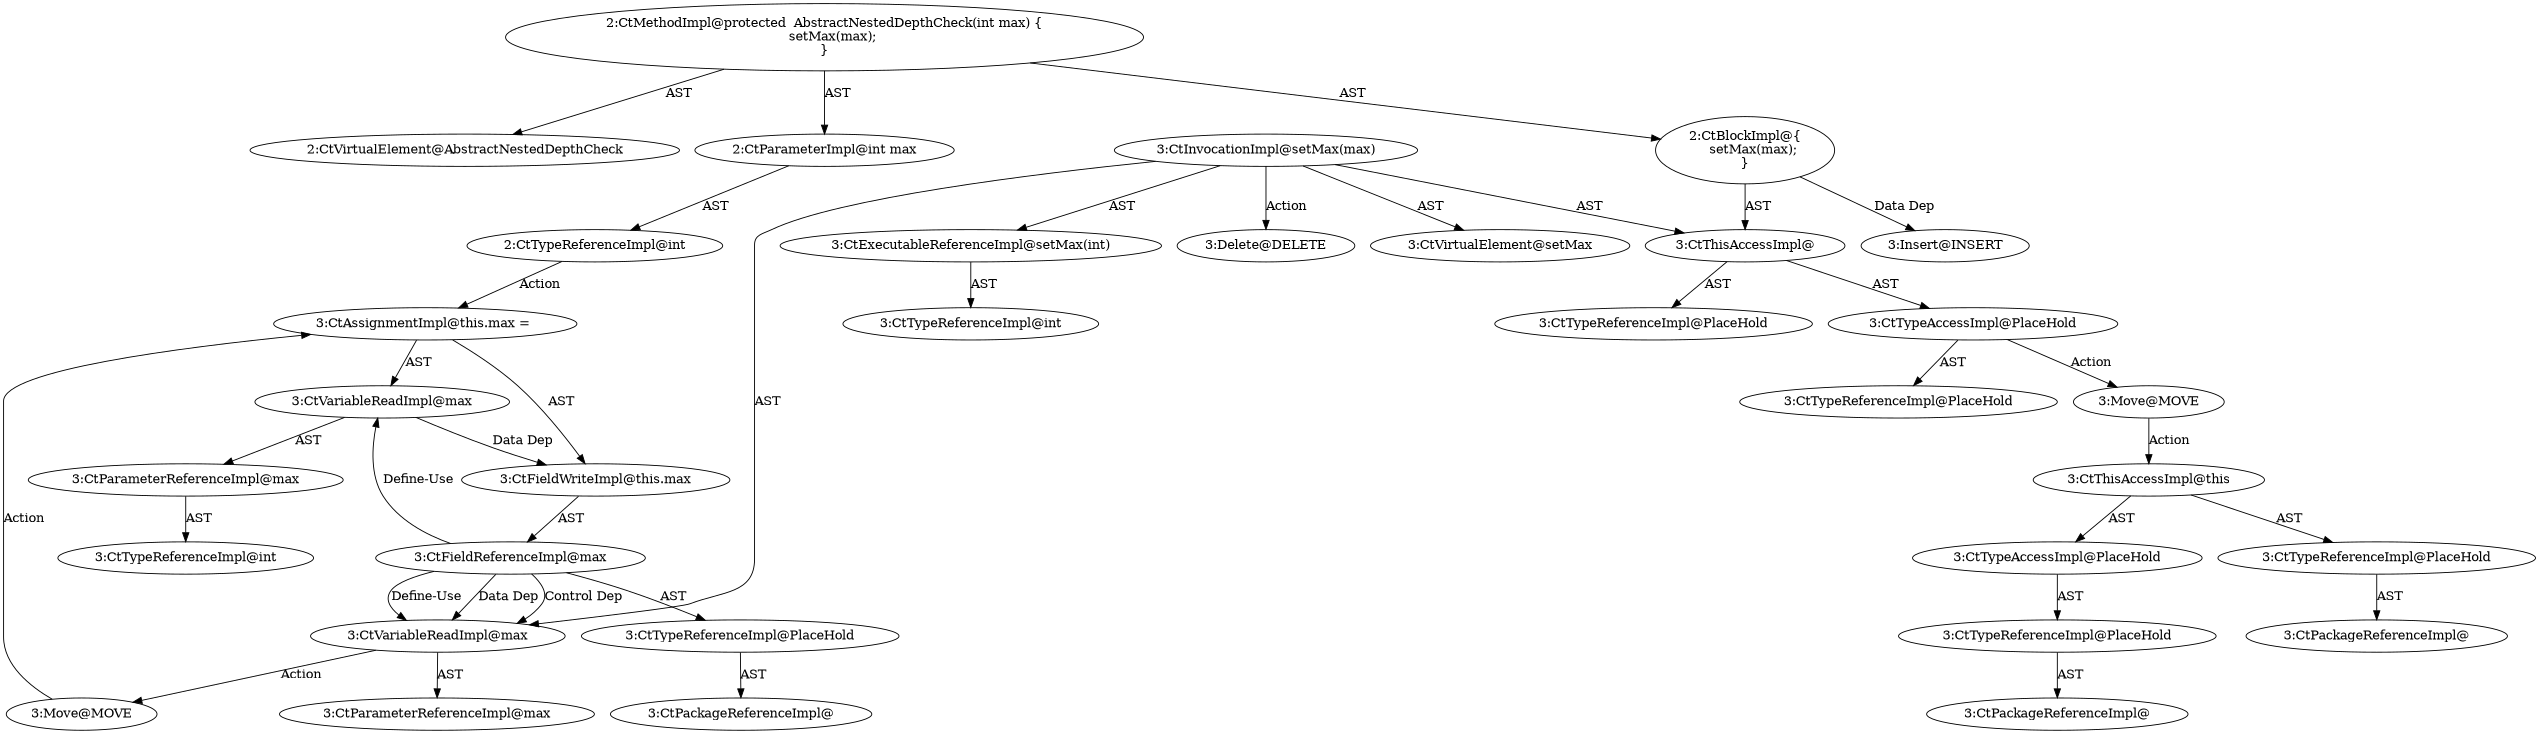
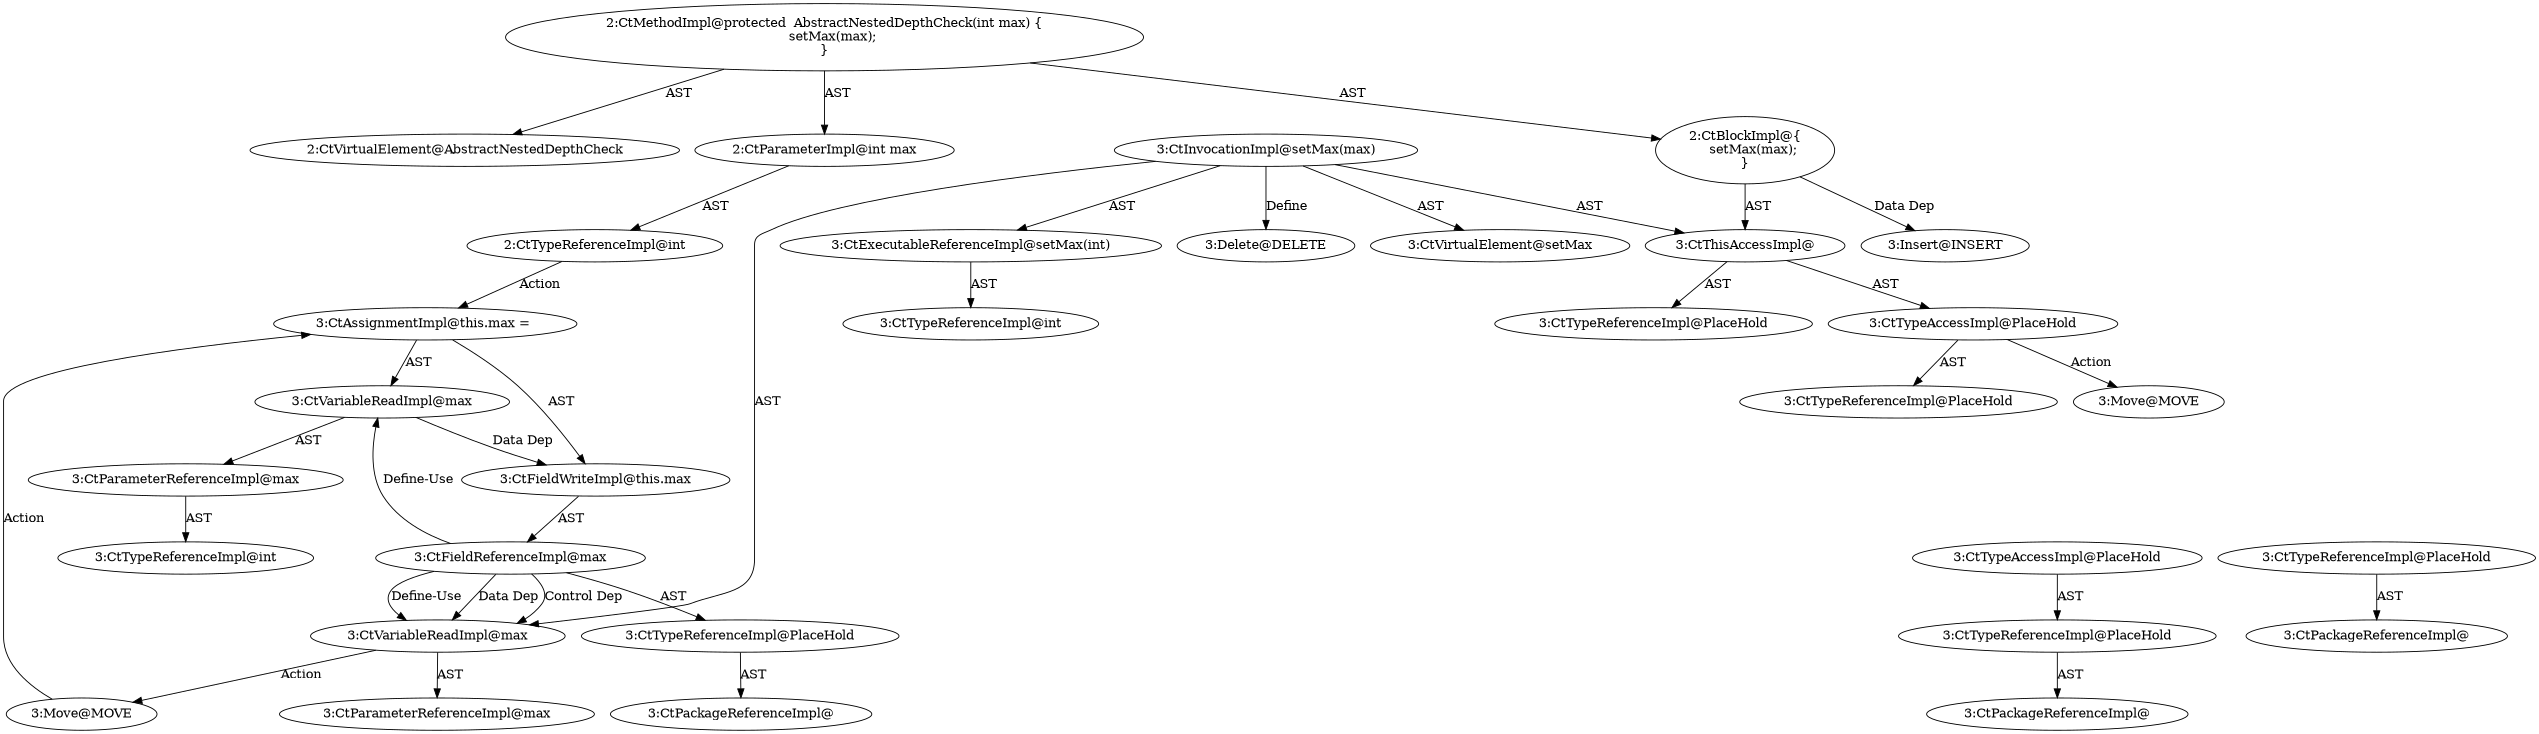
edge "3:CtInvocationImpl@setMax(max)" -> "3:Delete@DELETE": label "Action" -> "Define"
node "3:CtThisAccessImpl@this": removed
